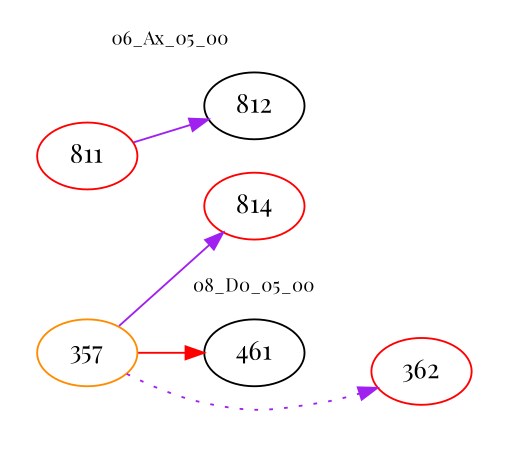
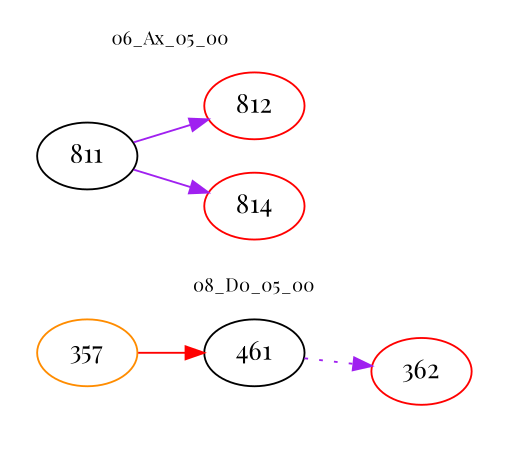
node "812": color black -> red
node "811": color red -> black
edge "357" -> "814": now "811" -> "814"
edge "357" -> "362": now "461" -> "362"
